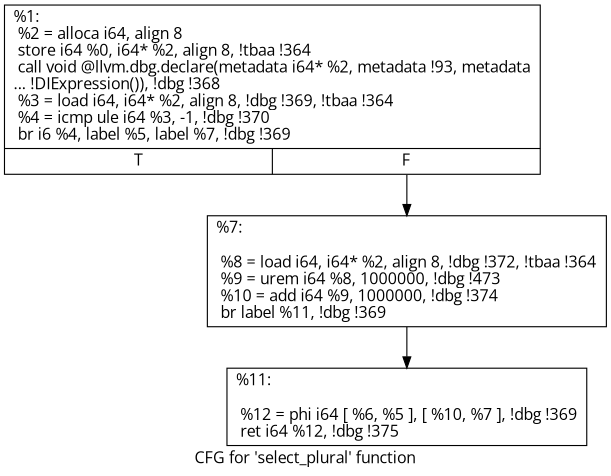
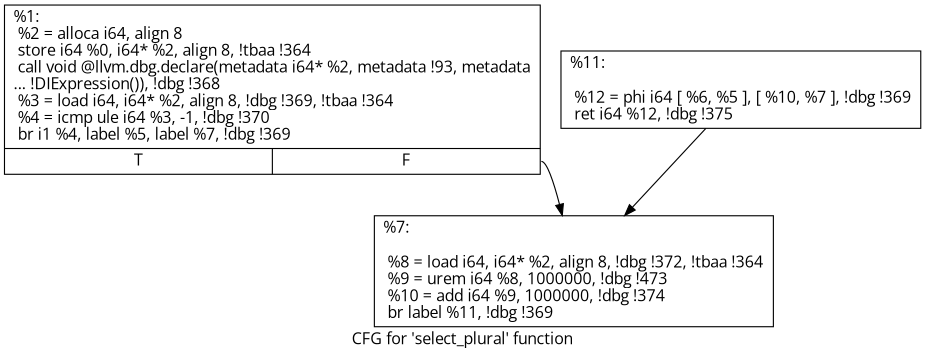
node "%1:": text "br i6 %4, label %5, label %7, !dbg !369" -> "br i1 %4, label %5, label %7, !dbg !369"
edge "%7:" -> "%11:": reversed
